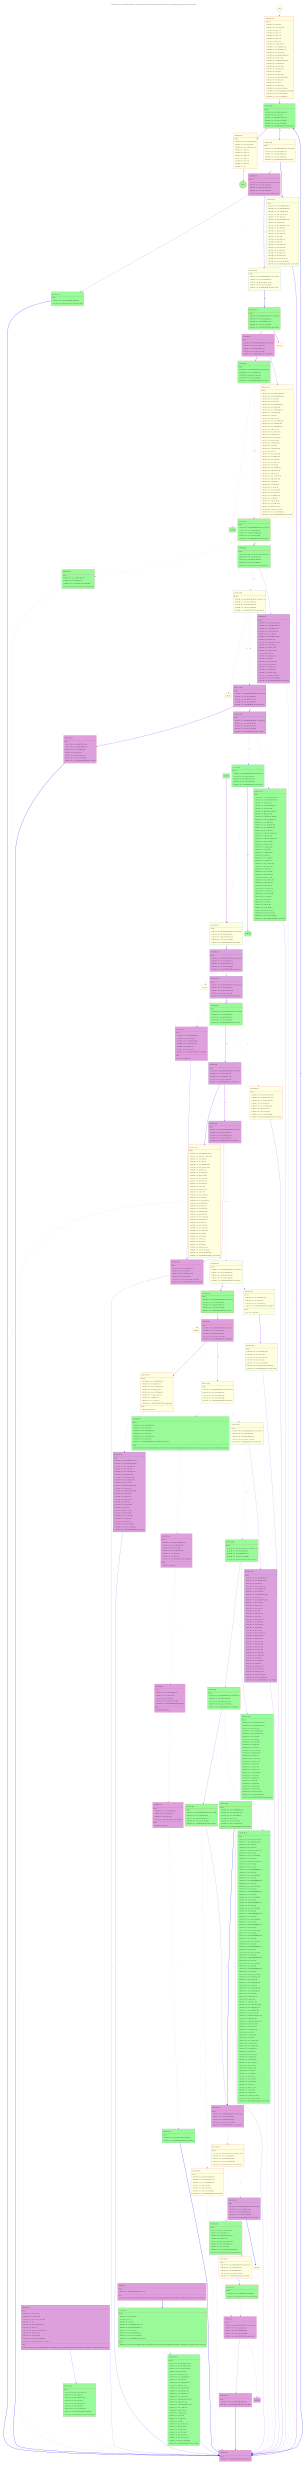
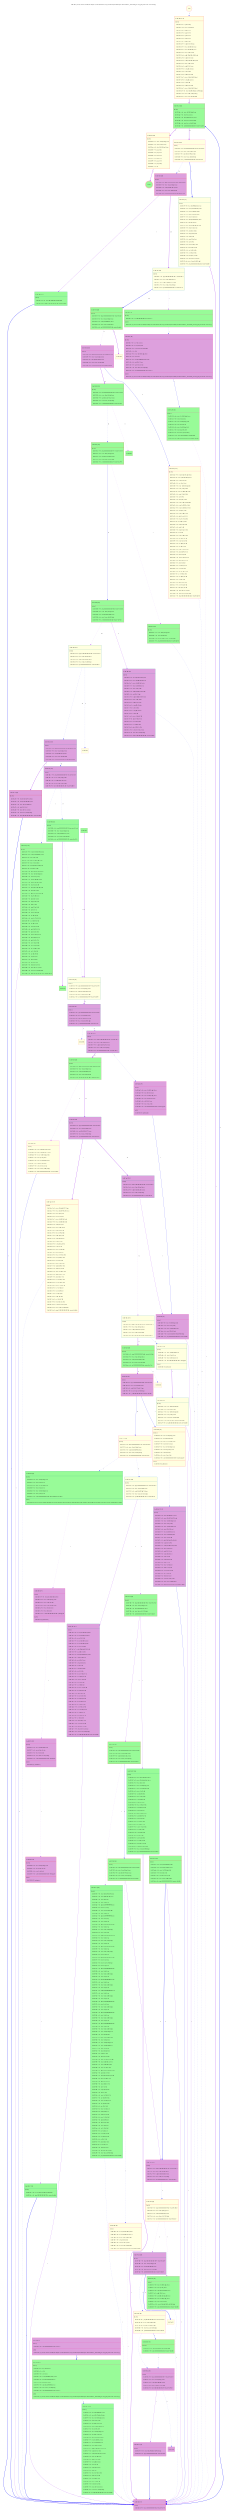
node "0x401bf7 [5]": added
edge "0x401832 [106]" -> "0x40222d [5]": style dotted -> bold
